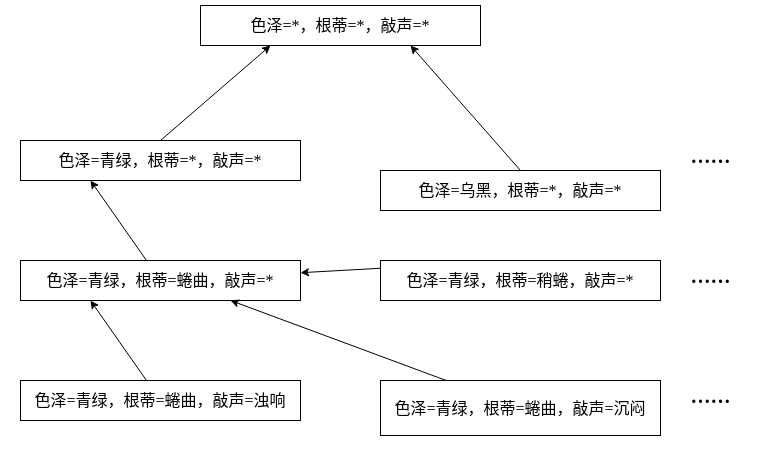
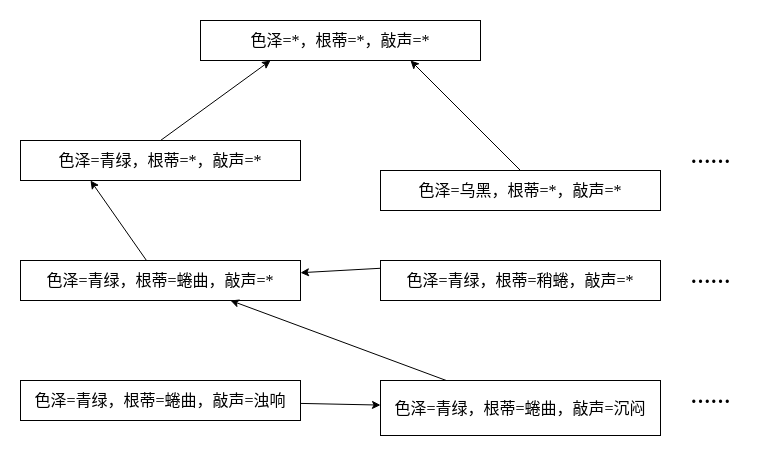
node "色泽=*，根蒂=*，敲声=*": moved (341, 26) -> (341, 41)
edge "色泽=青绿，根蒂=蜷曲，敲声=浊响" -> "色泽=青绿，根蒂=蜷曲，敲声=*": now "色泽=青绿，根蒂=蜷曲，敲声=浊响" -> "色泽=青绿，根蒂=蜷曲，敲声=沉闷"
